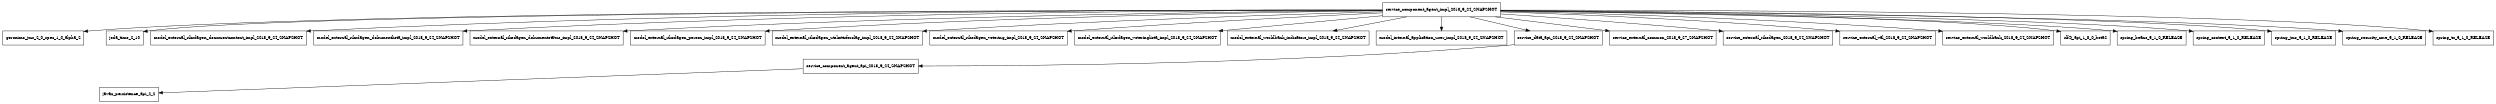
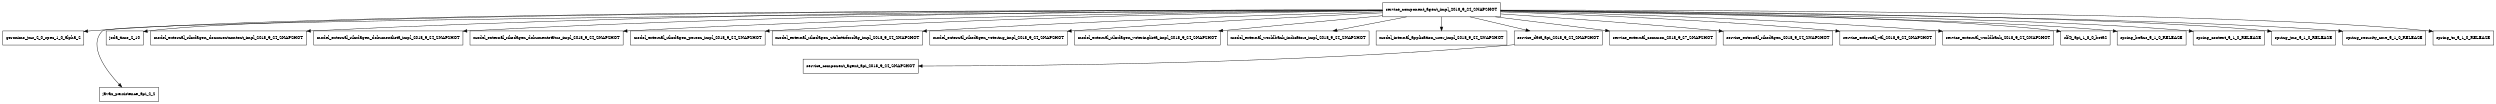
edge "service_component_agent_api_2018_9_24_SNAPSHOT" -> "javax_persistence_api_2_2": now "service_component_agent_impl_2018_9_24_SNAPSHOT" -> "javax_persistence_api_2_2"
